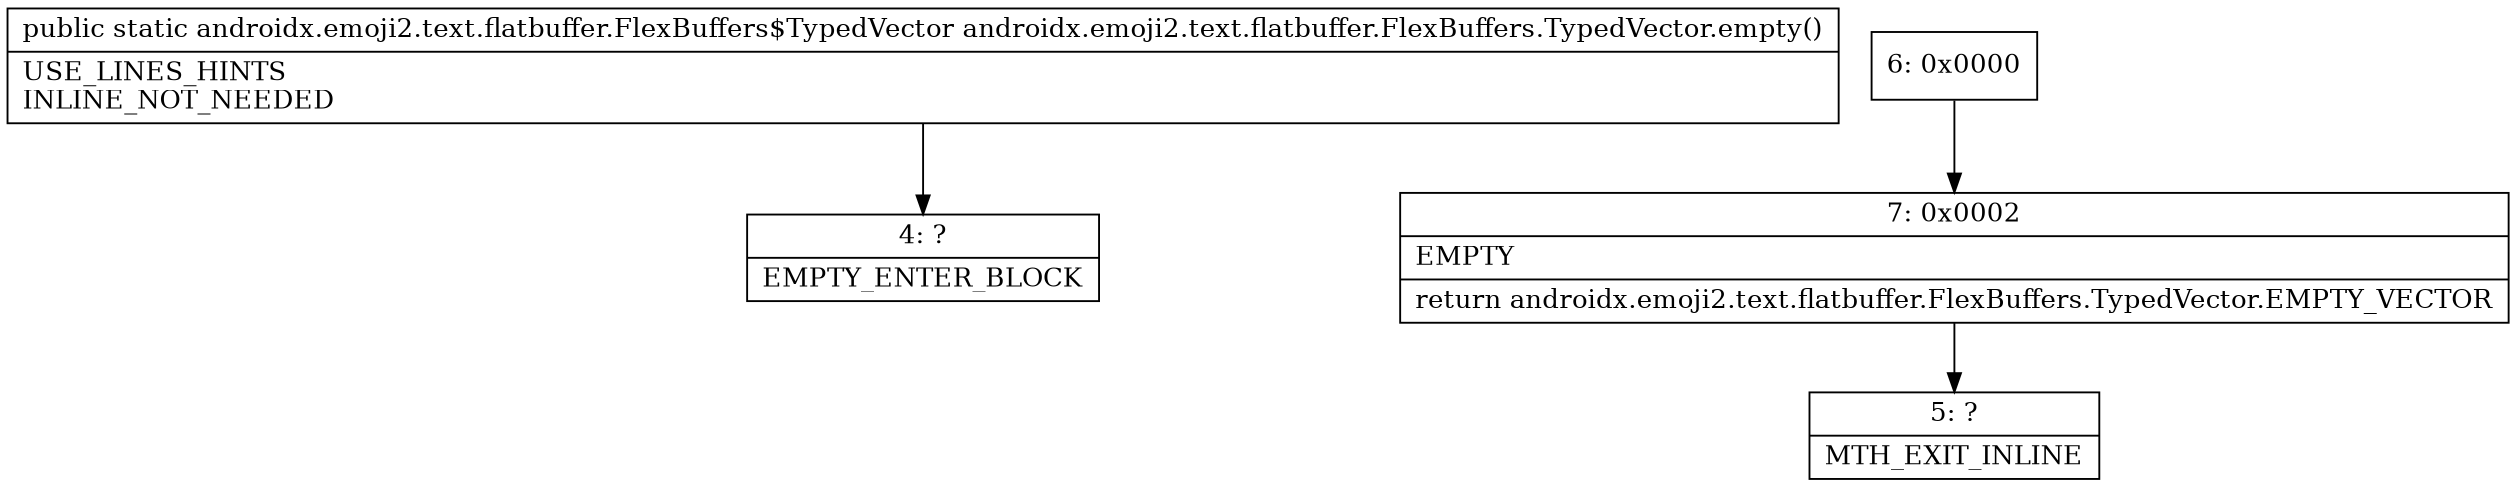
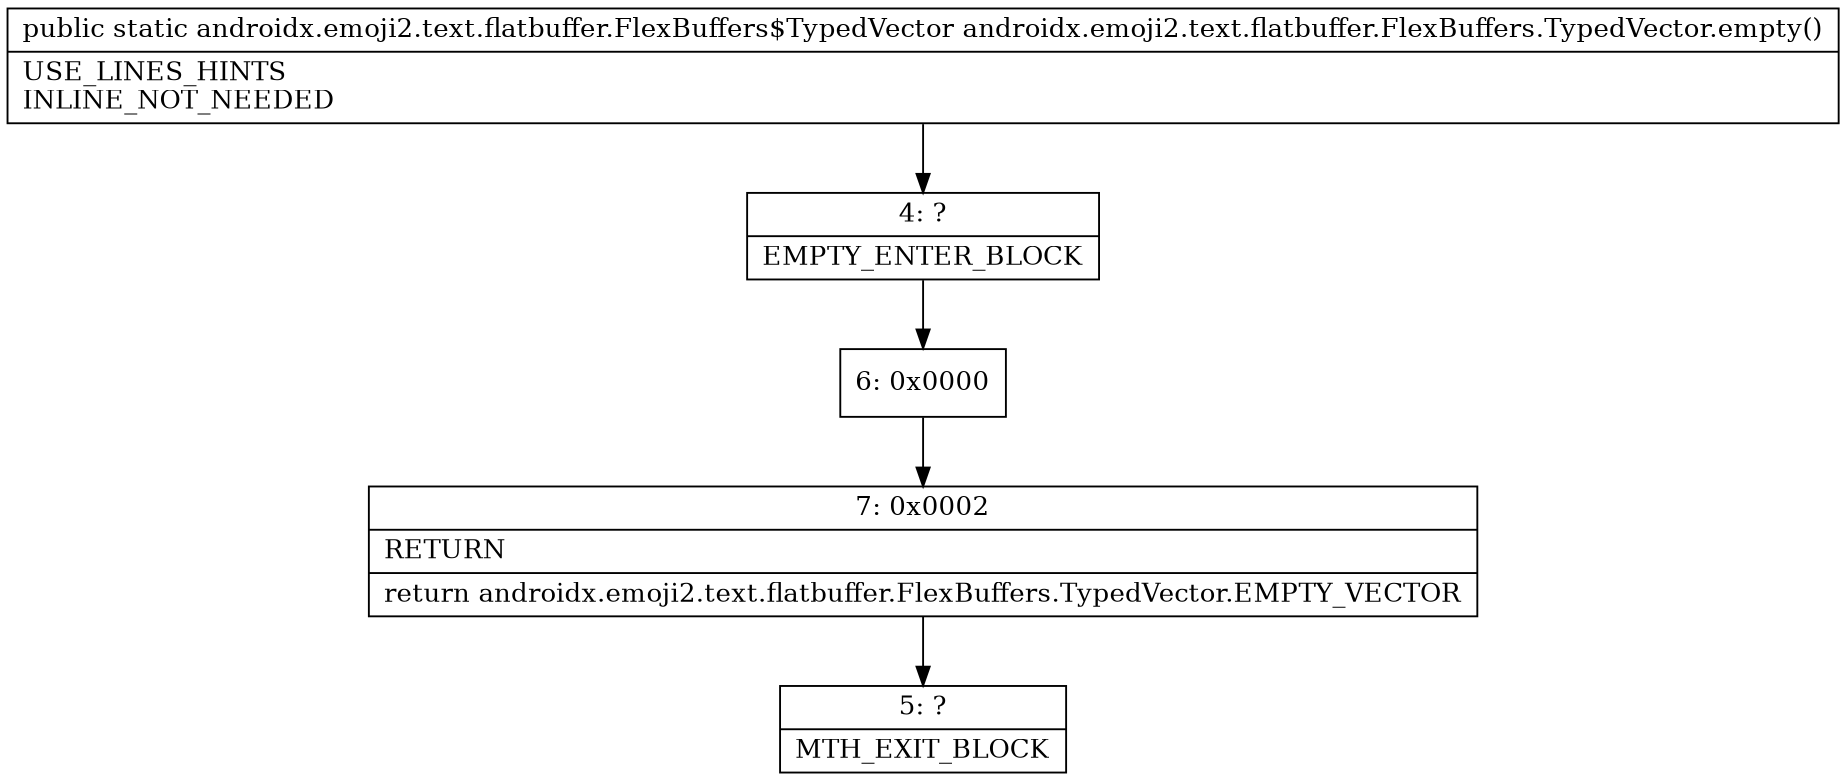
node "7: 0x0002": text "EMPTY" -> "RETURN"
edge "4: ?" -> "6: 0x0000": added
node "5: ?": text "MTH_EXIT_INLINE" -> "MTH_EXIT_BLOCK"
